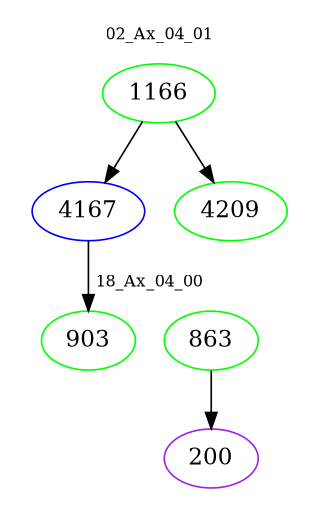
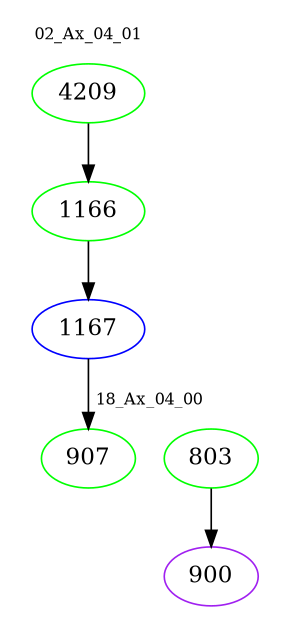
edge "1166" -> "4209": reversed
node "4167": label "4167" -> "1167"
node "903": label "903" -> "907"
node "863": label "863" -> "803"
node "200": label "200" -> "900"
